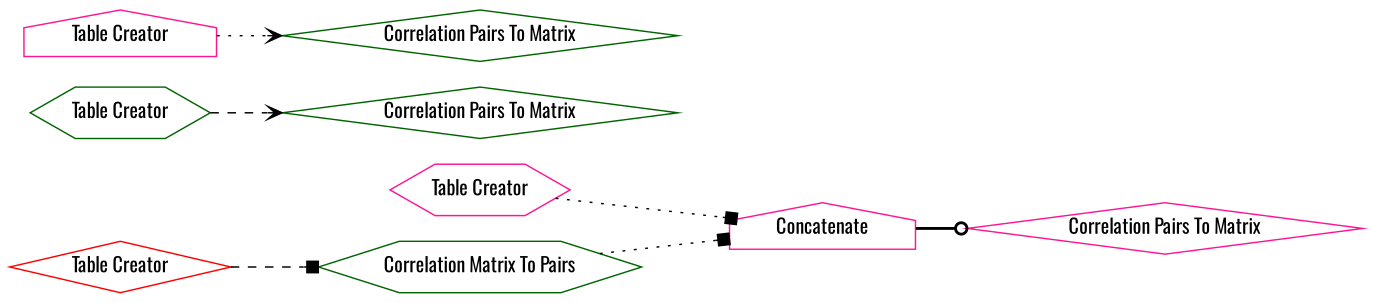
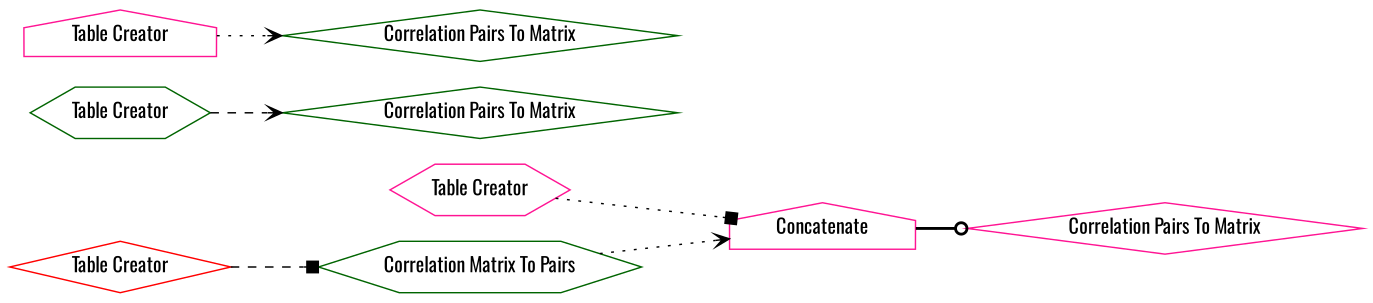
edge "Correlation Matrix To Pairs" -> "Concatenate": arrowhead box -> vee
